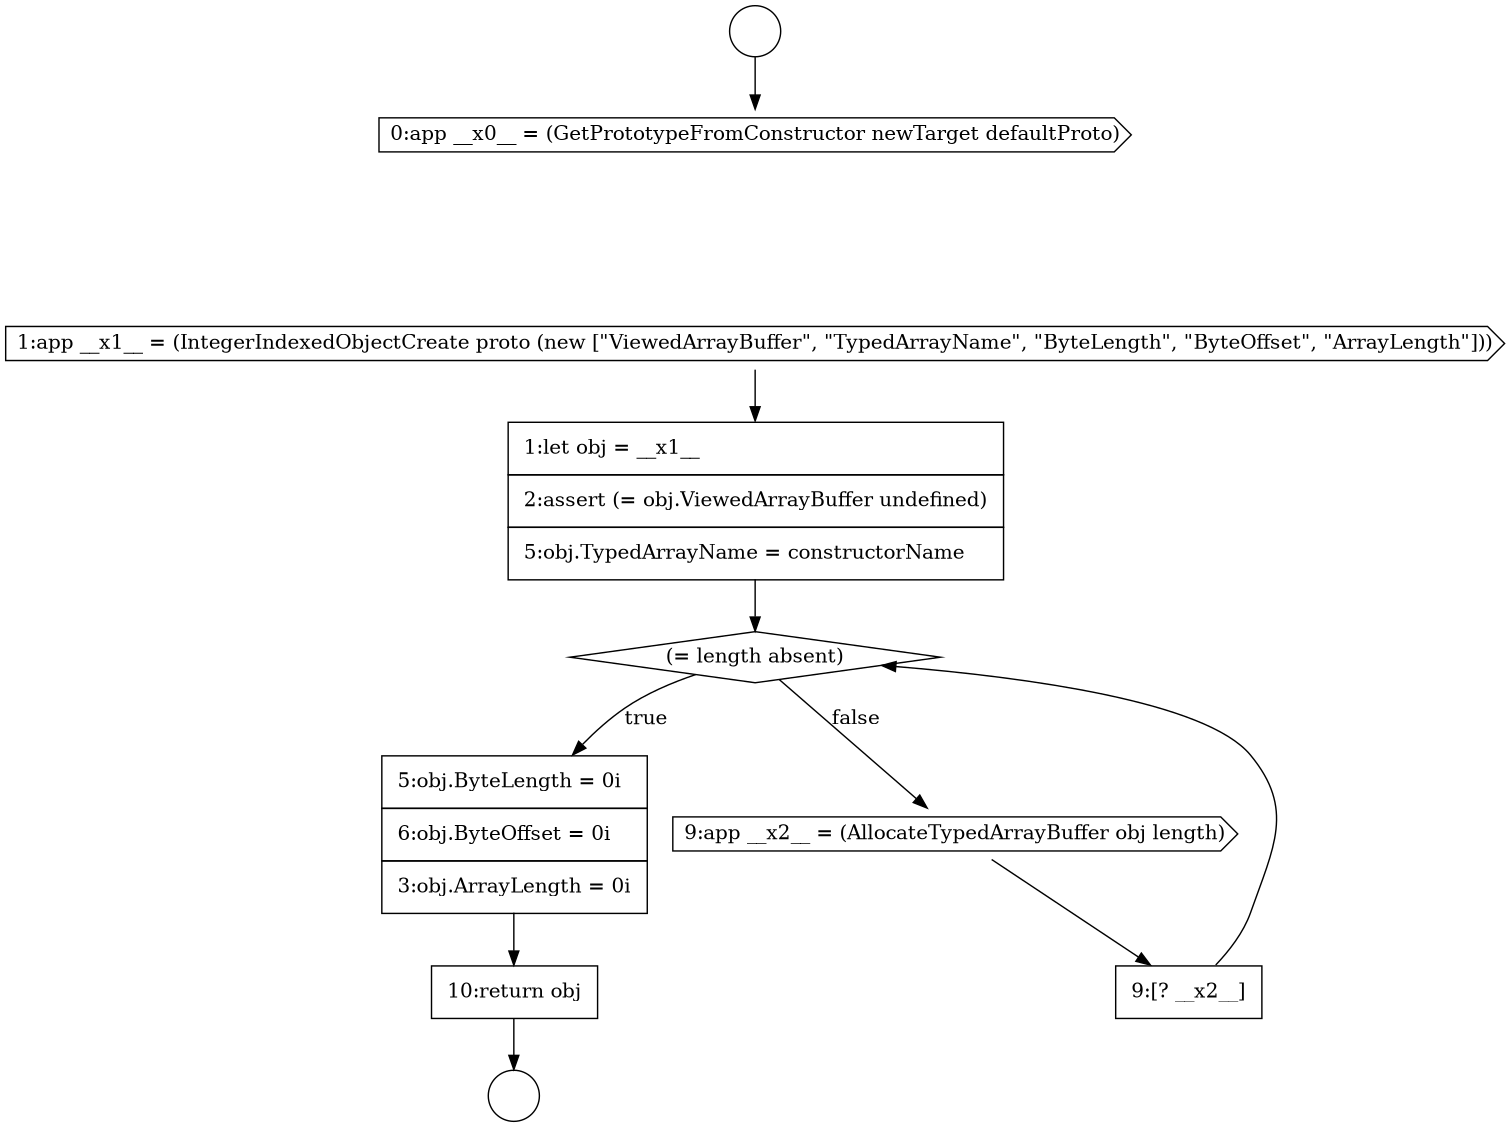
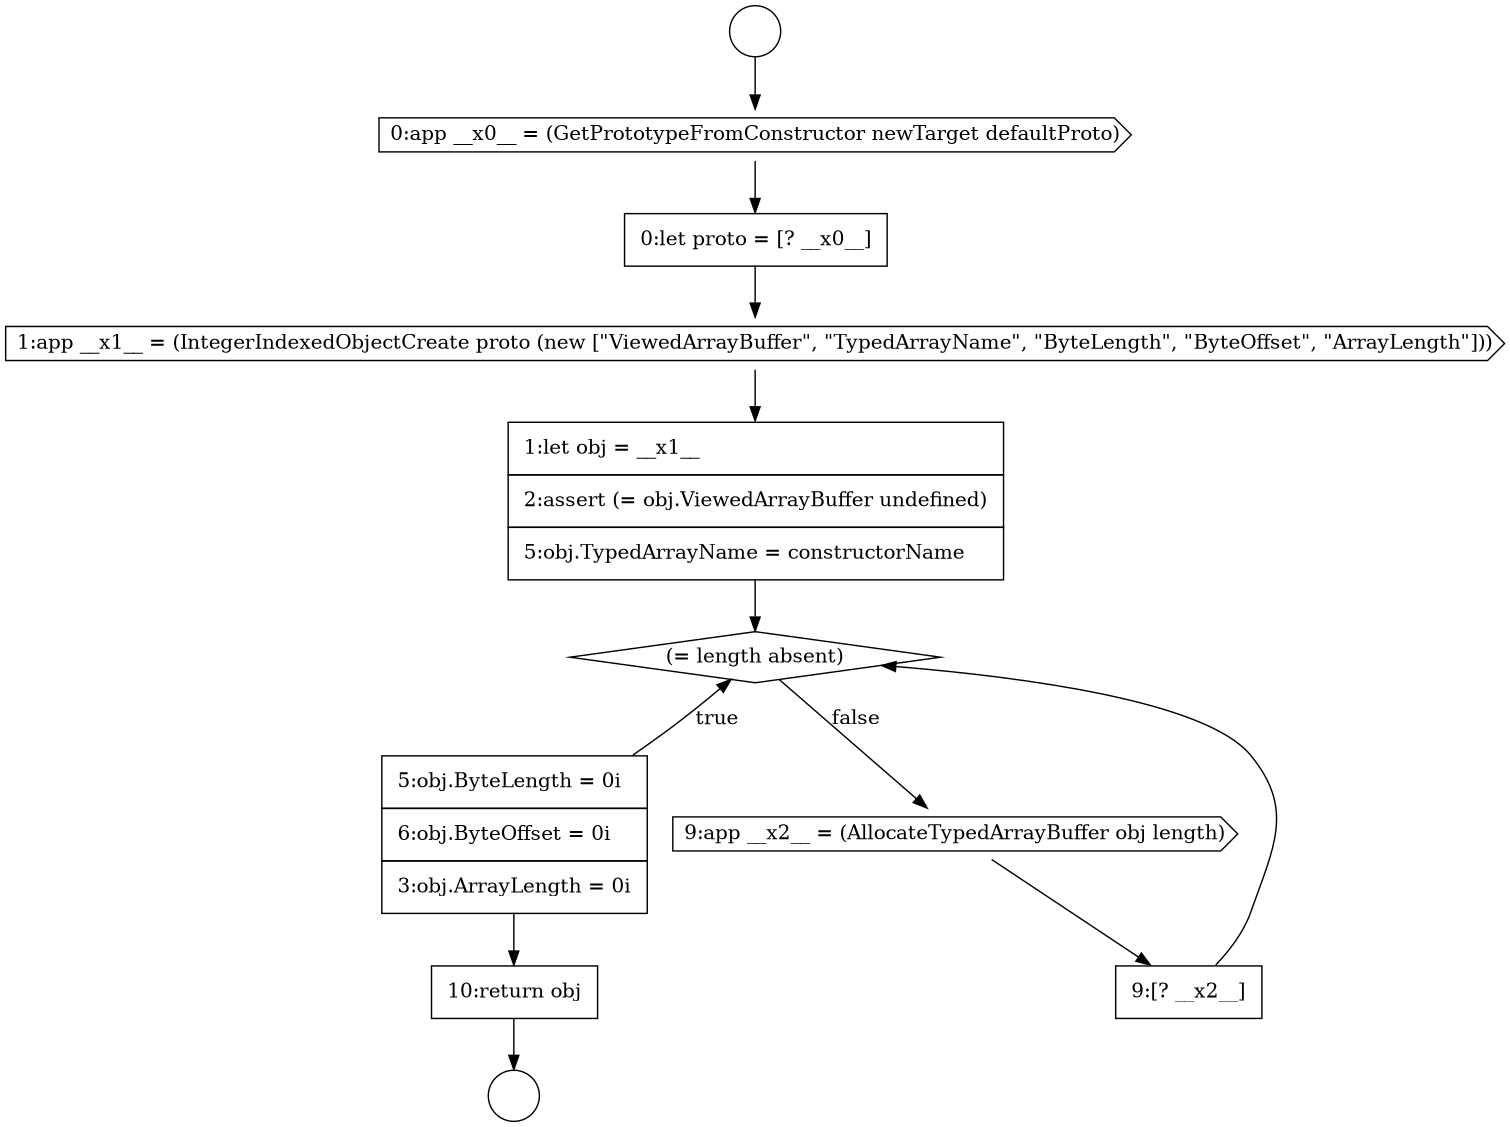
node "0:let proto = [? __x0__]": added
edge "(= length absent)" -> "5:obj.ByteLength = 0i": reversed
